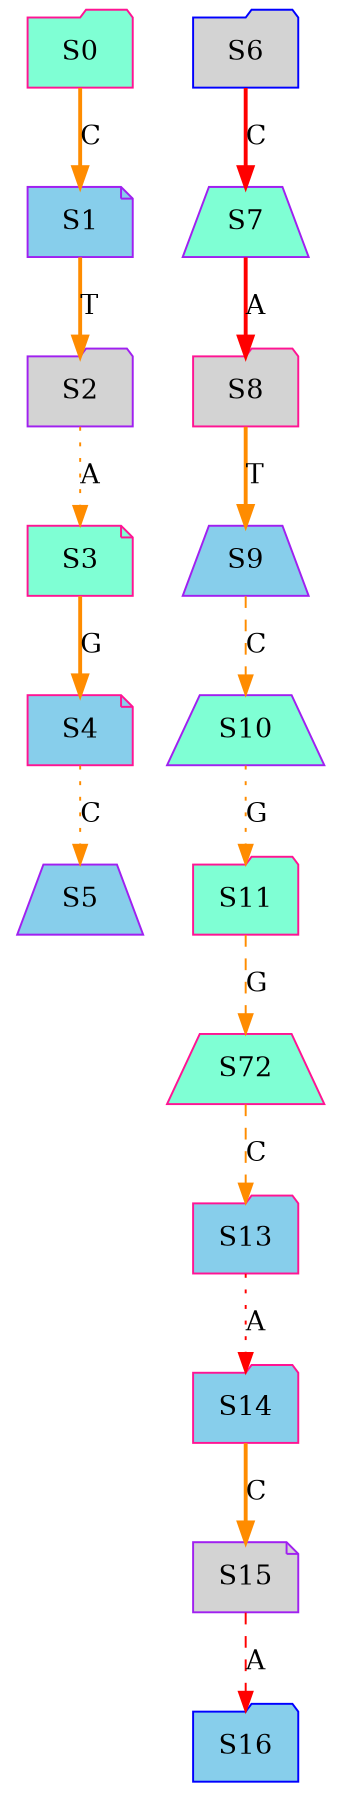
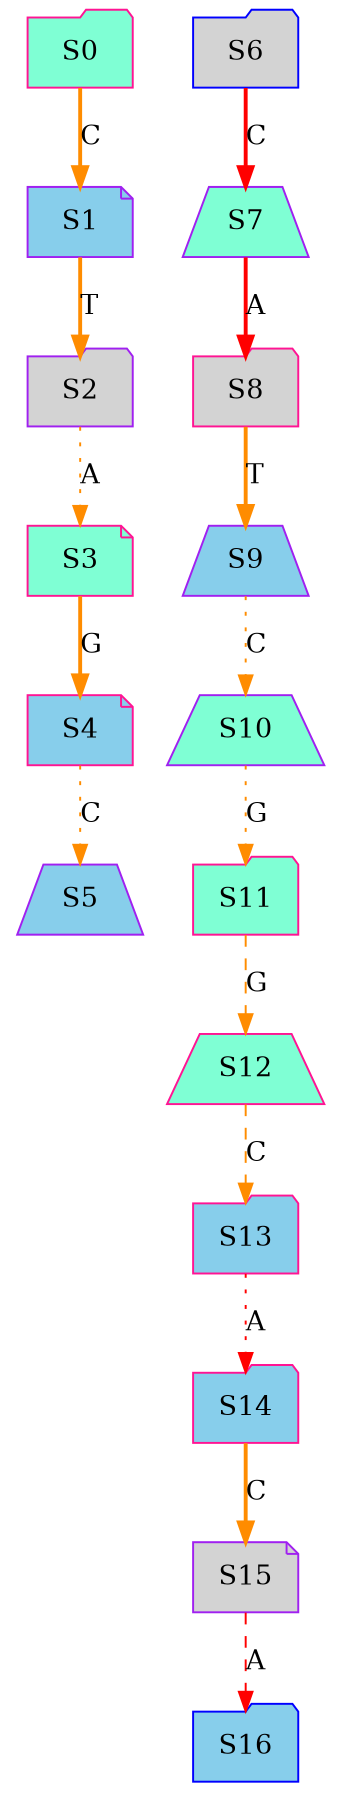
edge "S9" -> "S10": style dashed -> dotted
node "S72": label "S72" -> "S12"
